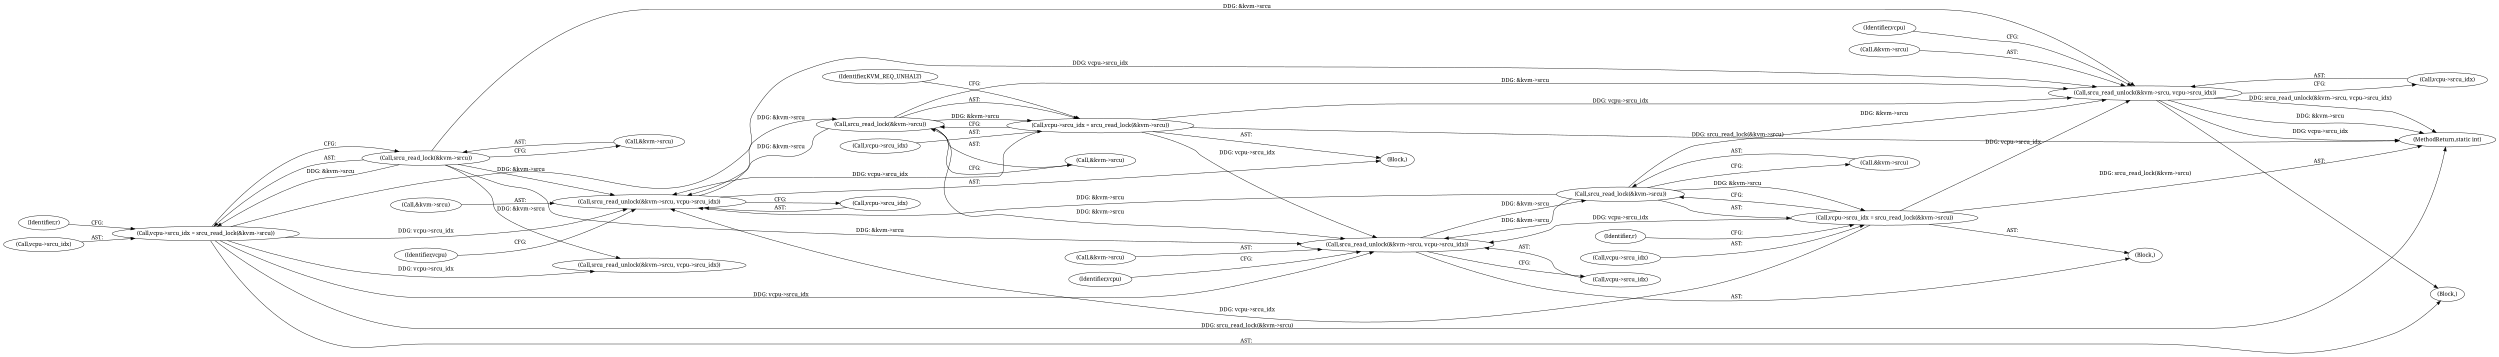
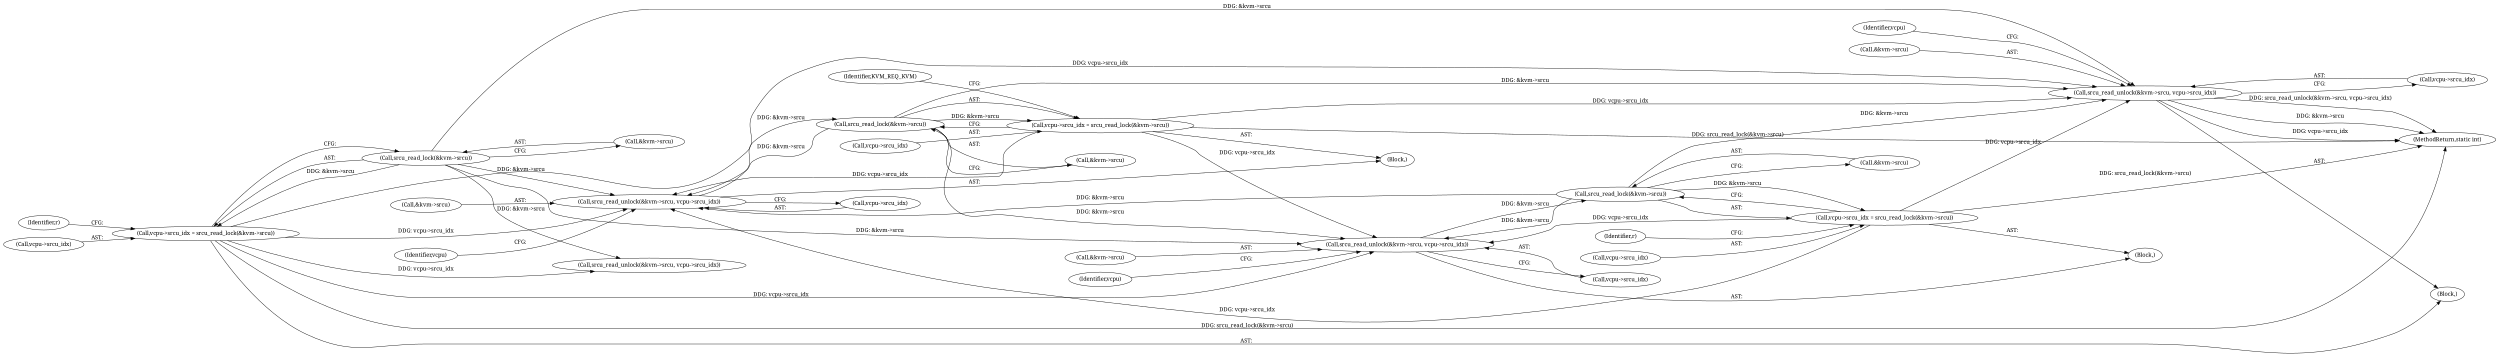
node "(Identifier,KVM_REQ_UNHALT)": label "(Identifier,KVM_REQ_UNHALT)" -> "(Identifier,KVM_REQ_KVM)"
